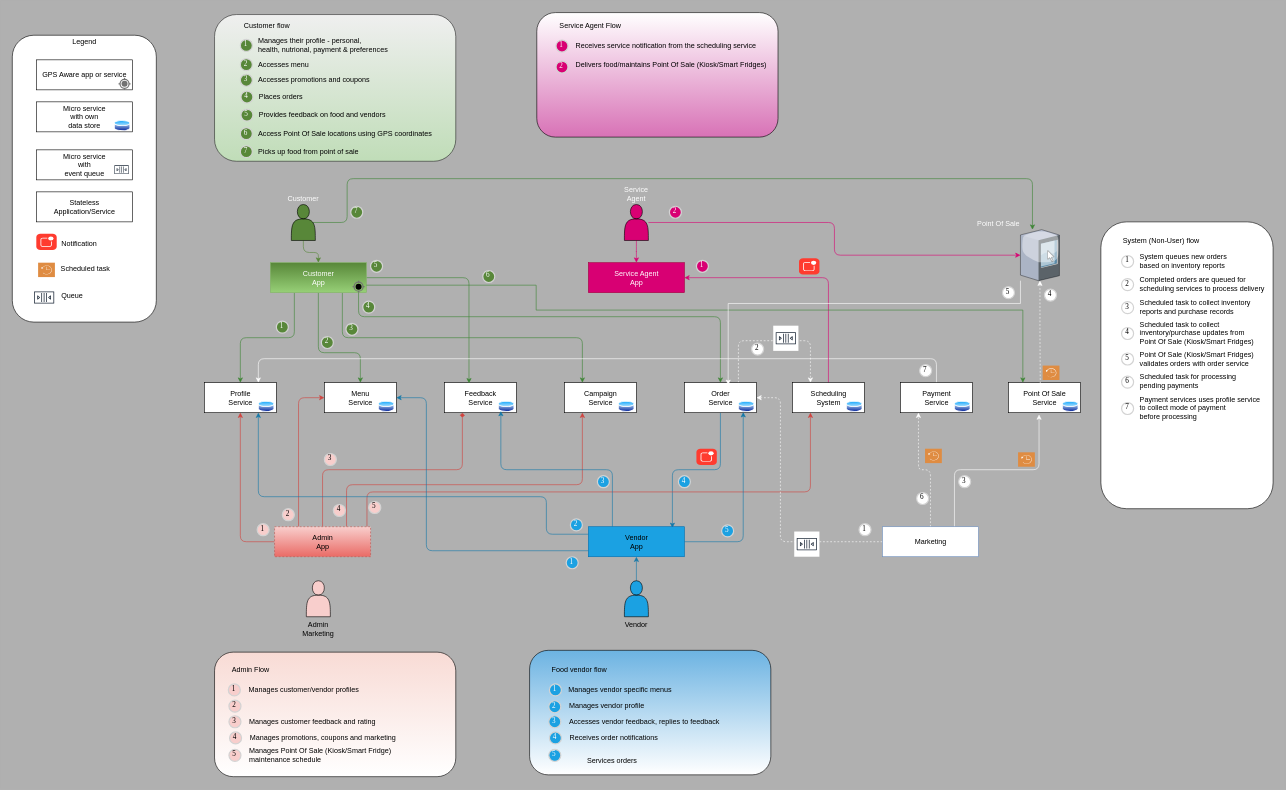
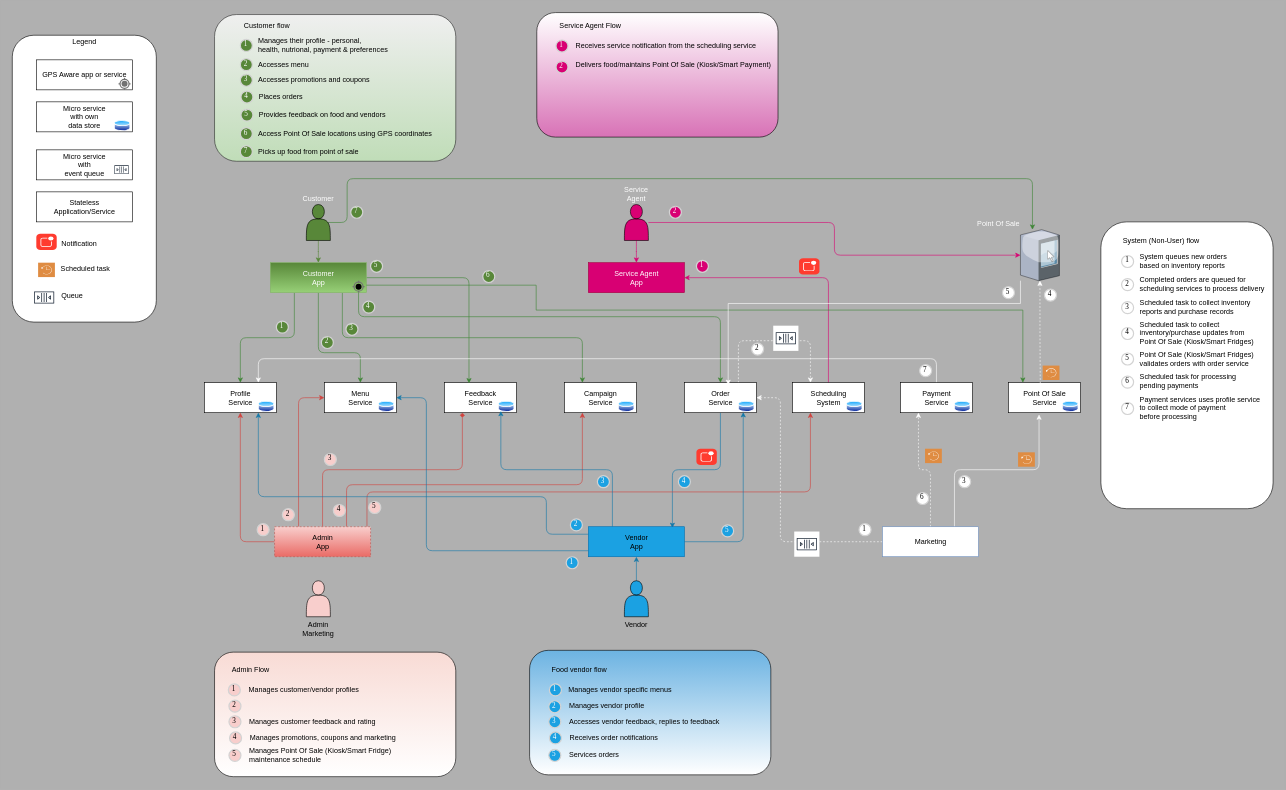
node "Delivers food/maintains Point Of Sale (Kiosk/Smart Fridges)": label "Delivers food/maintains Point Of Sale (Kiosk/Smart Fridges)" -> "Delivers food/maintains Point Of Sale (Kiosk/Smart Payment)"
node "Customer": moved (303, 222) -> (318, 222)
node "Services orders": moved (614, 761) -> (596, 755)
